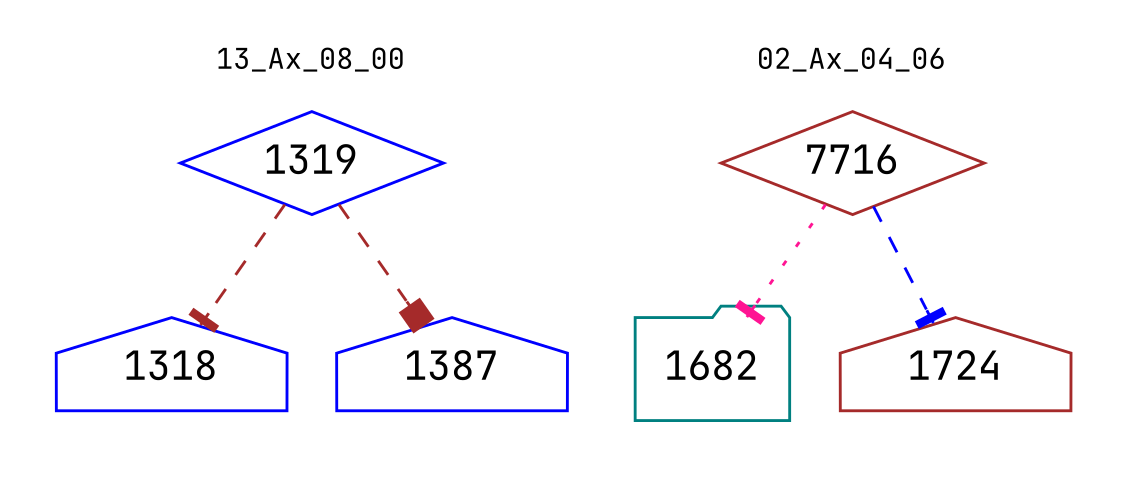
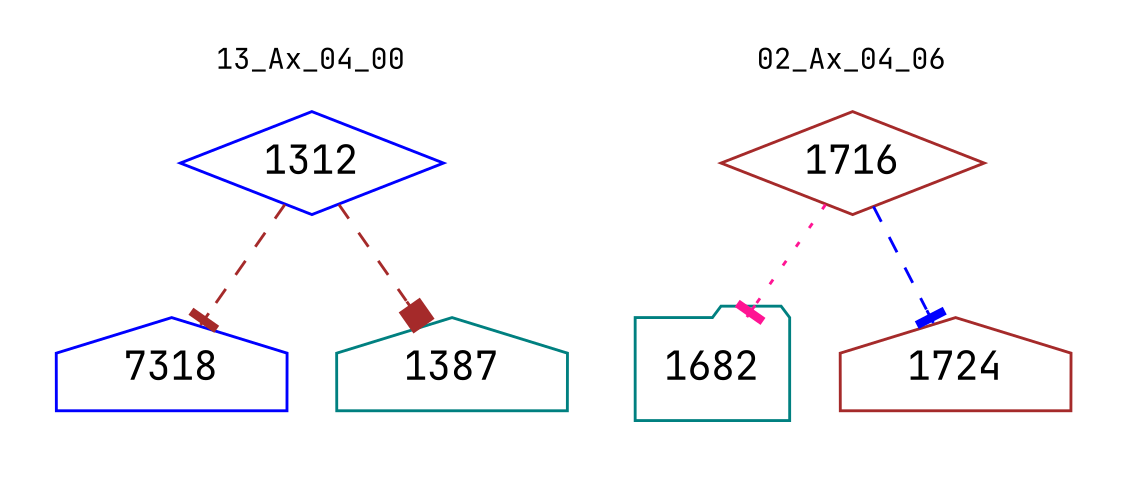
cluster "13_Ax_08_00": label "13_Ax_08_00" -> "13_Ax_04_00"
node "1319": label "1319" -> "1312"
node "7716": label "7716" -> "1716"
node "1318": label "1318" -> "7318"
node "1387": color blue -> teal
